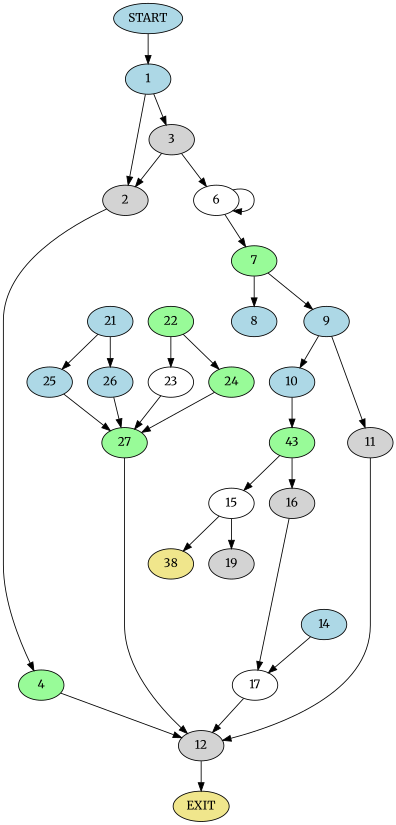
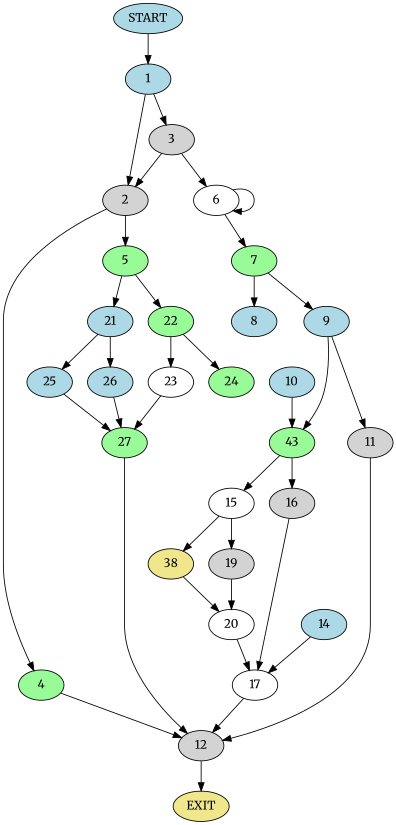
node "5": added
edge "9" -> "10": now "9" -> "43"
edge "24" -> "27": removed
node "20": added
